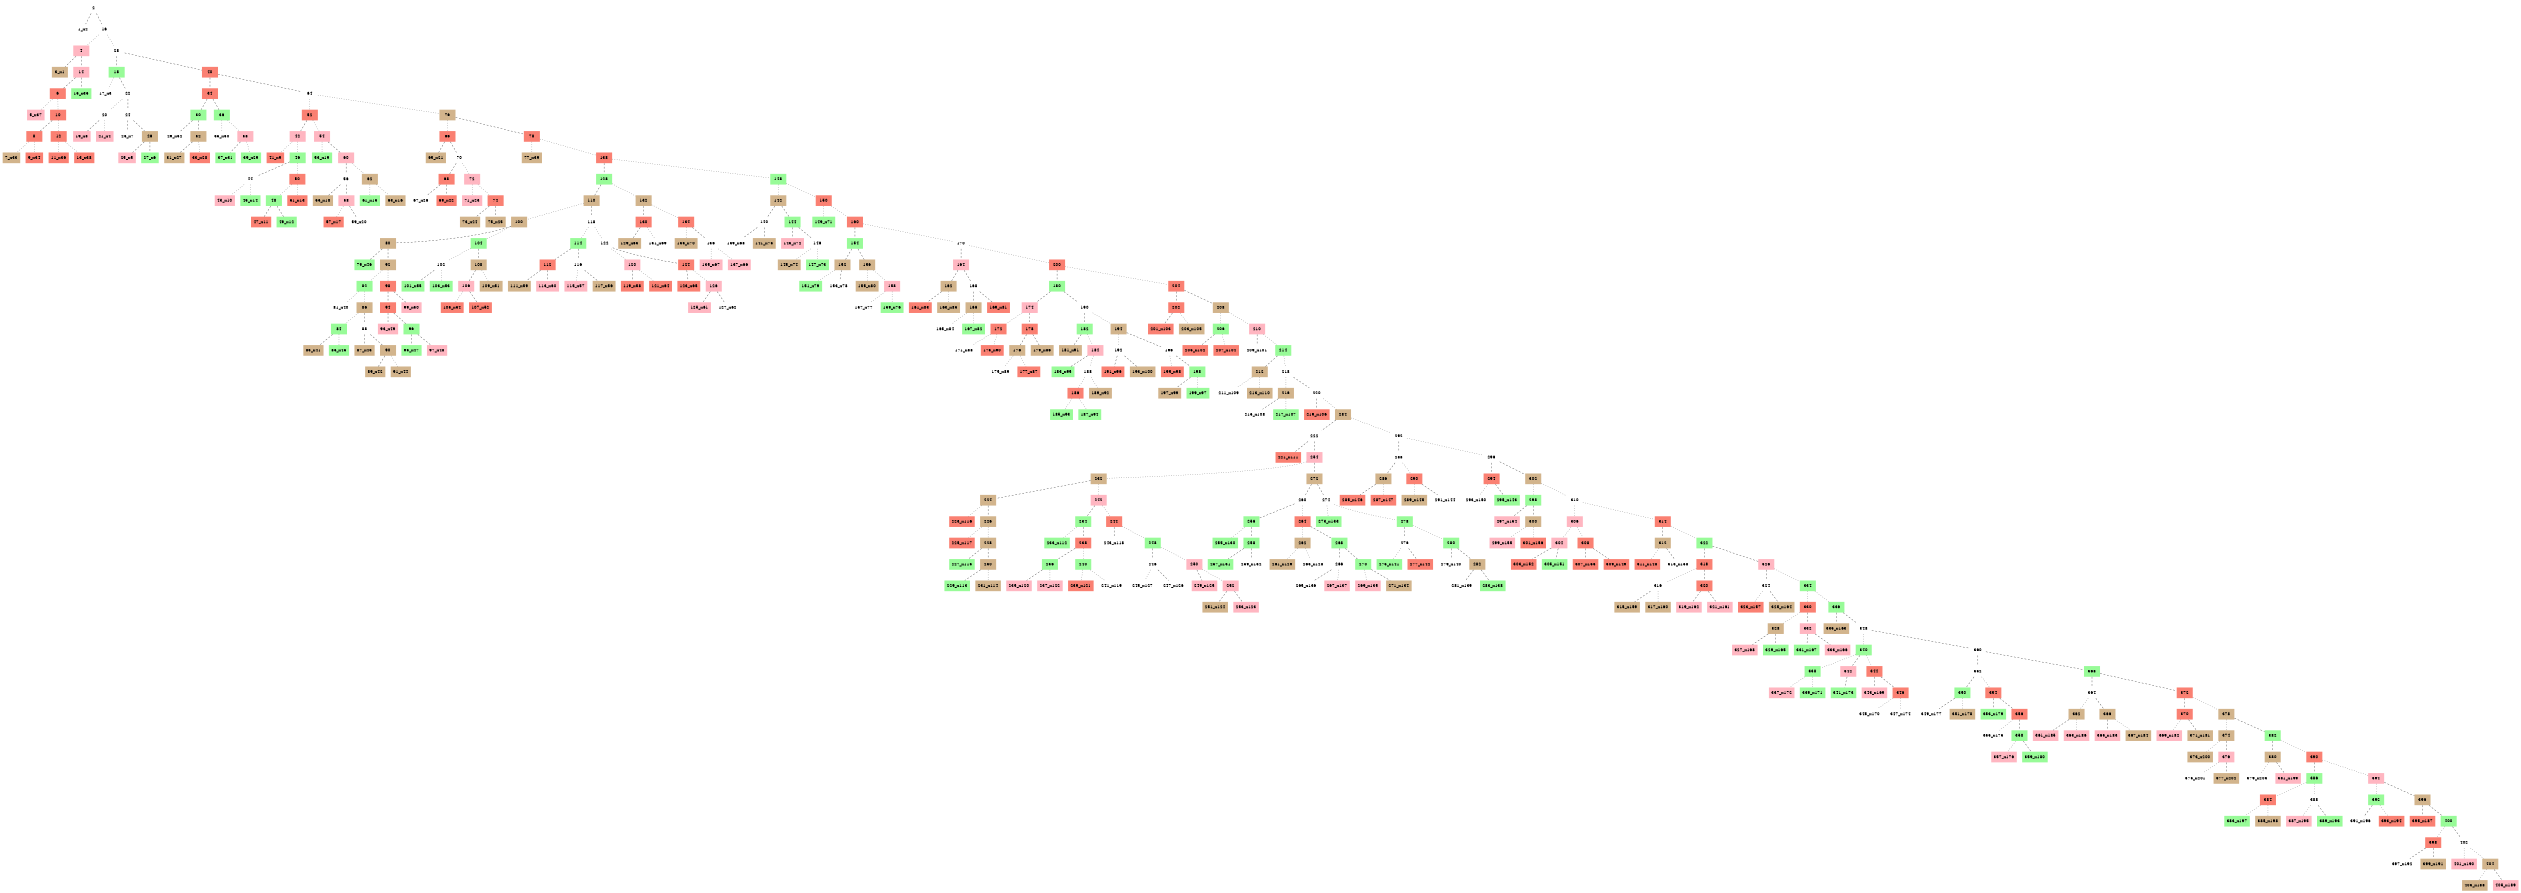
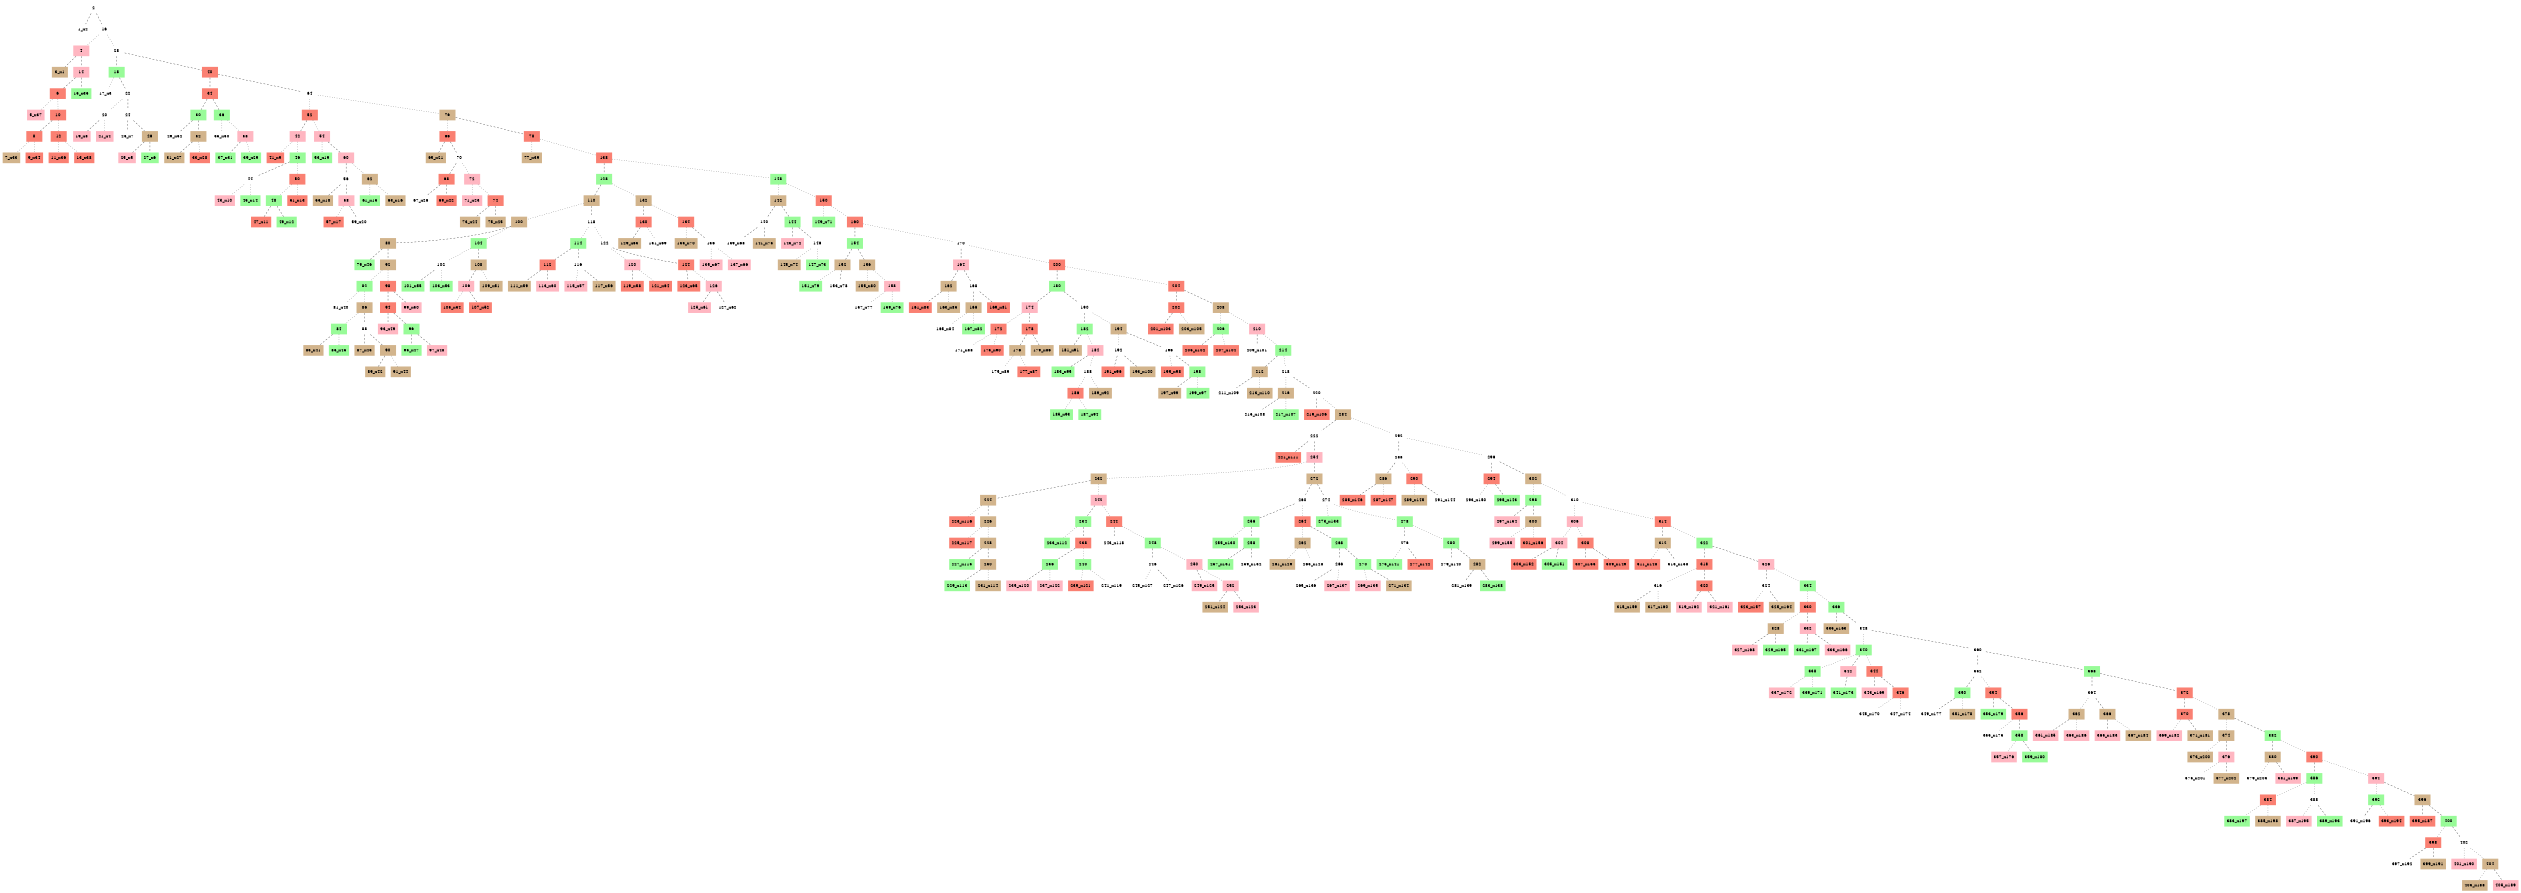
edge "212" -- "211_x109": style dotted -> dashed
